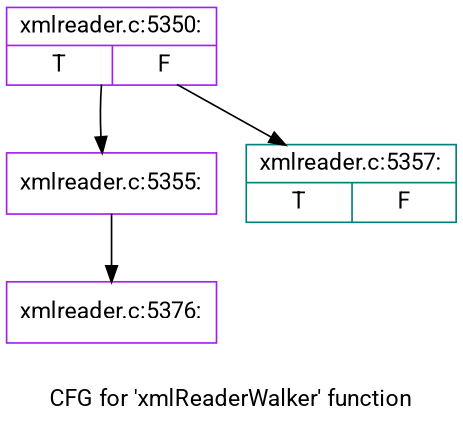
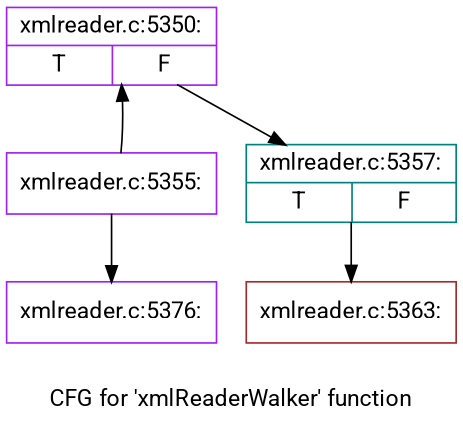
edge "xmlreader.c:5350:" -> "xmlreader.c:5355:": reversed
node "xmlreader.c:5363:": added
